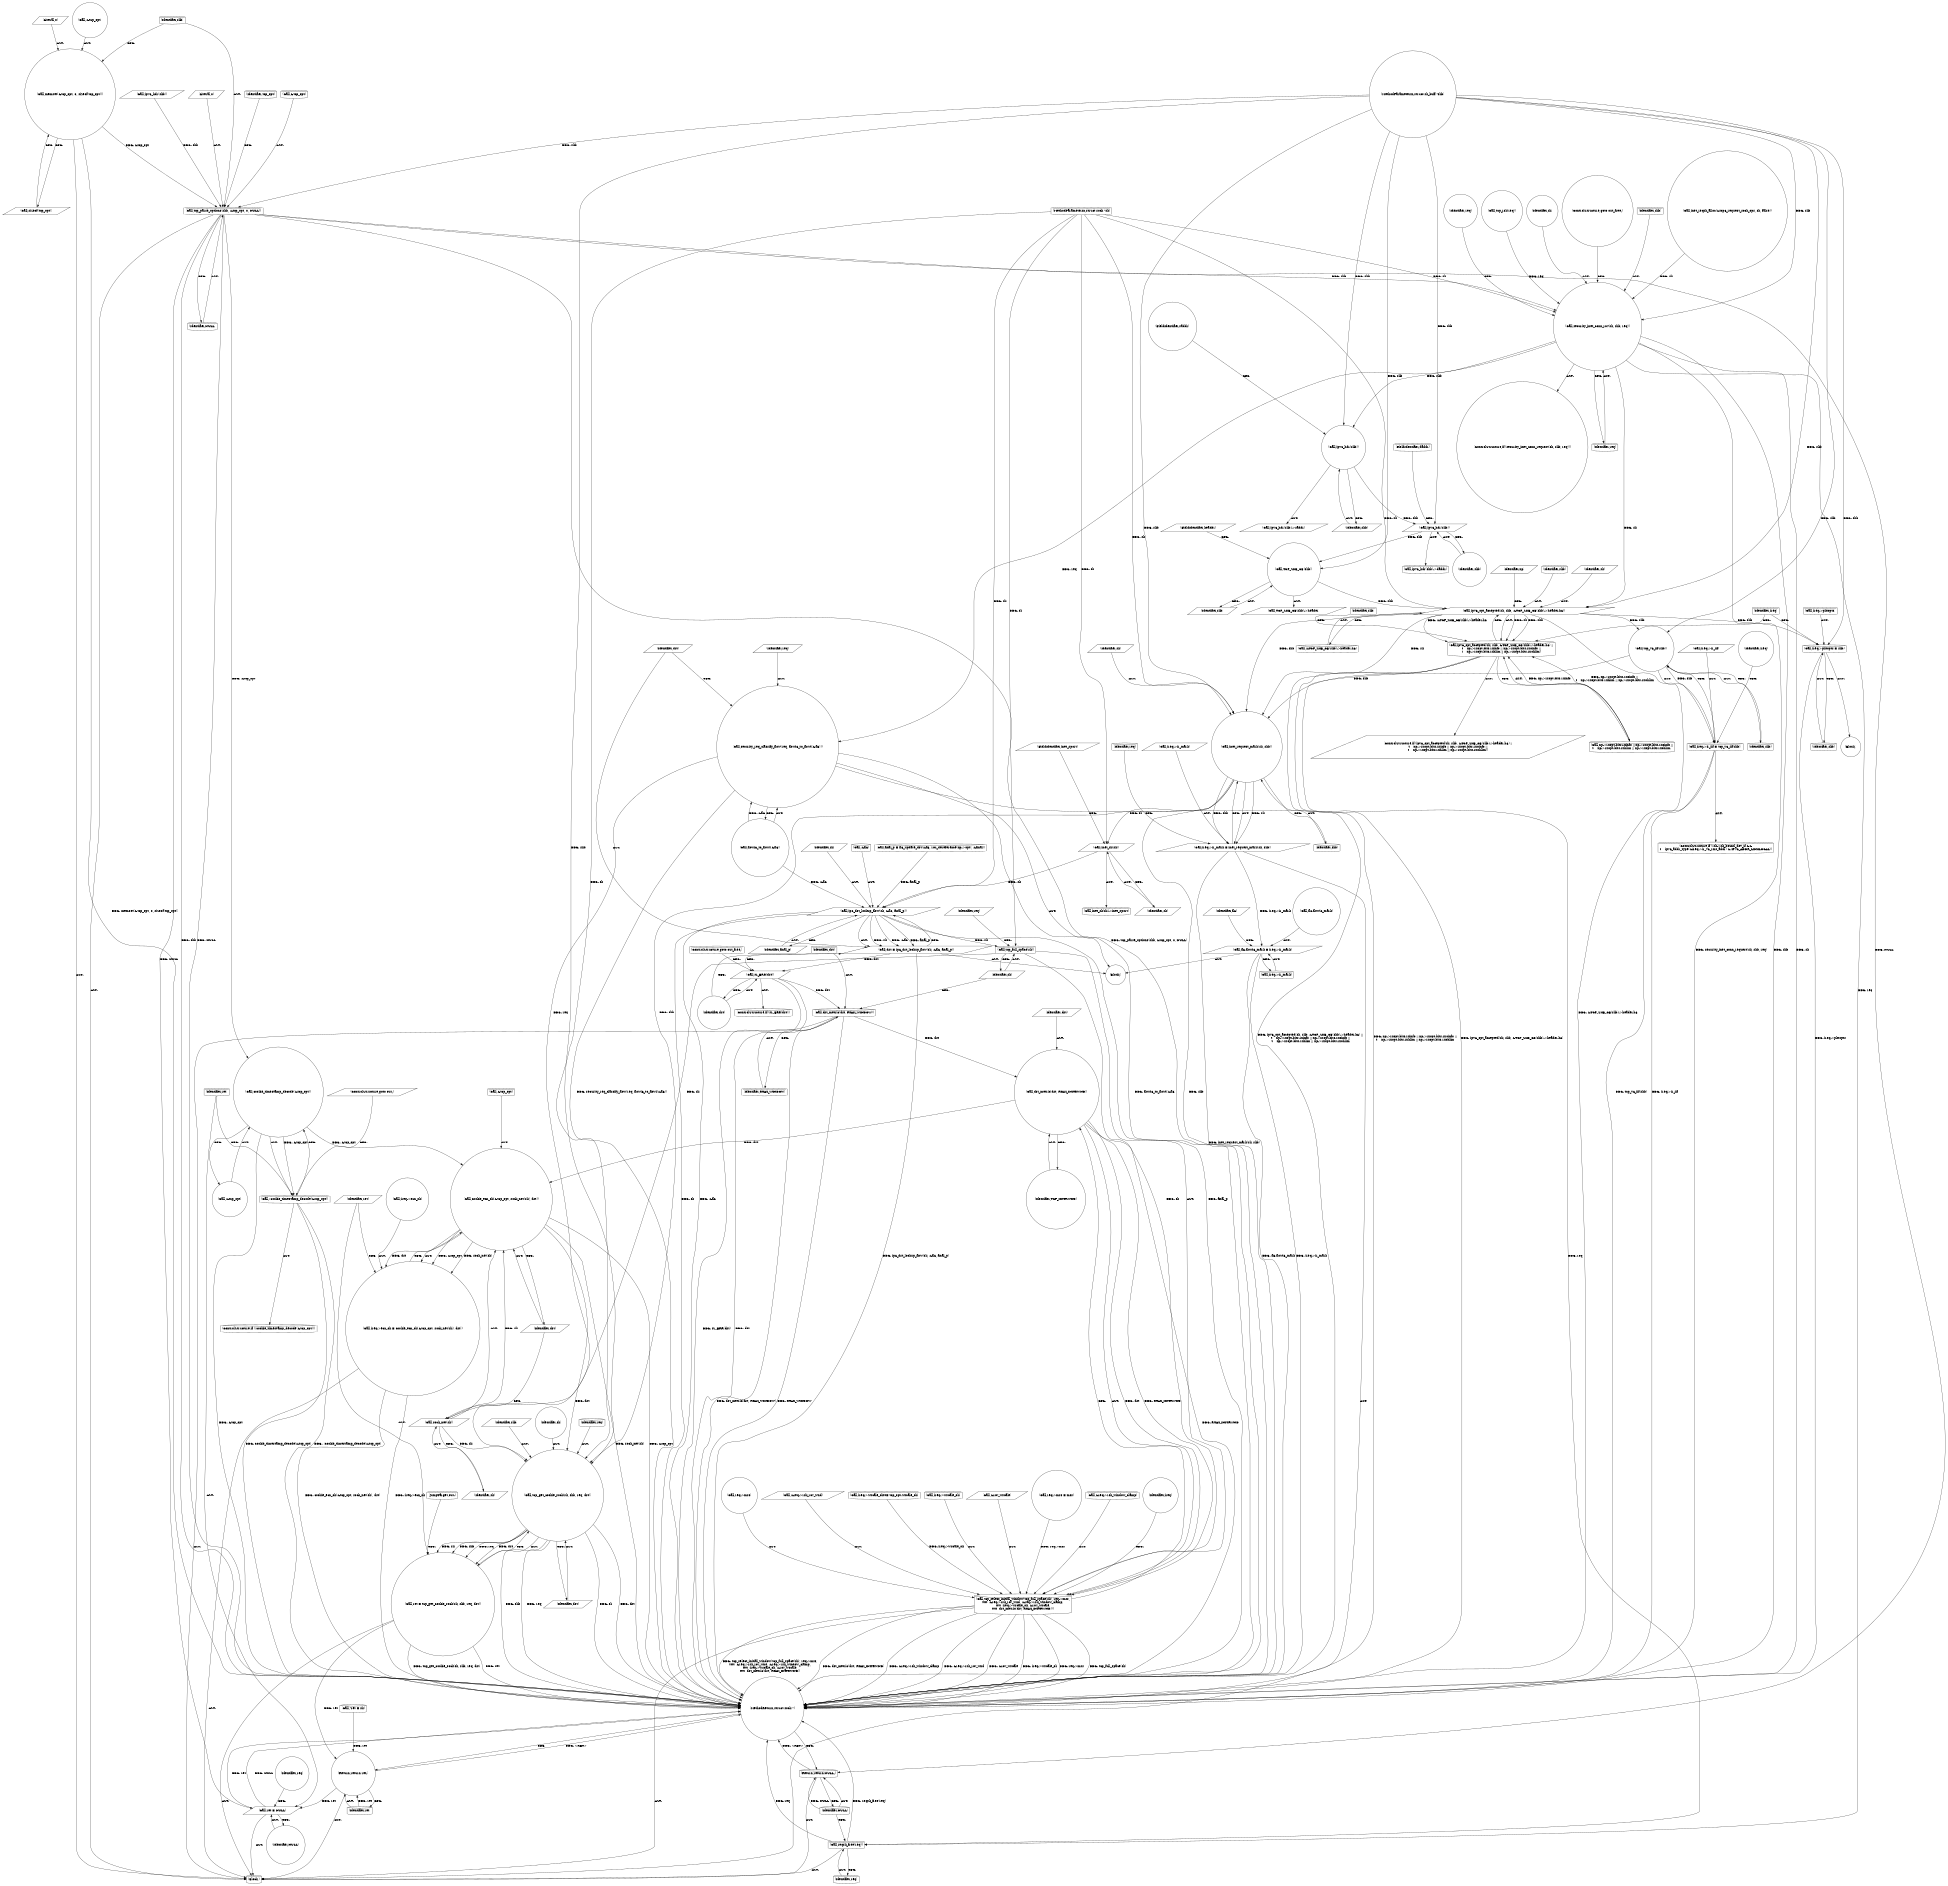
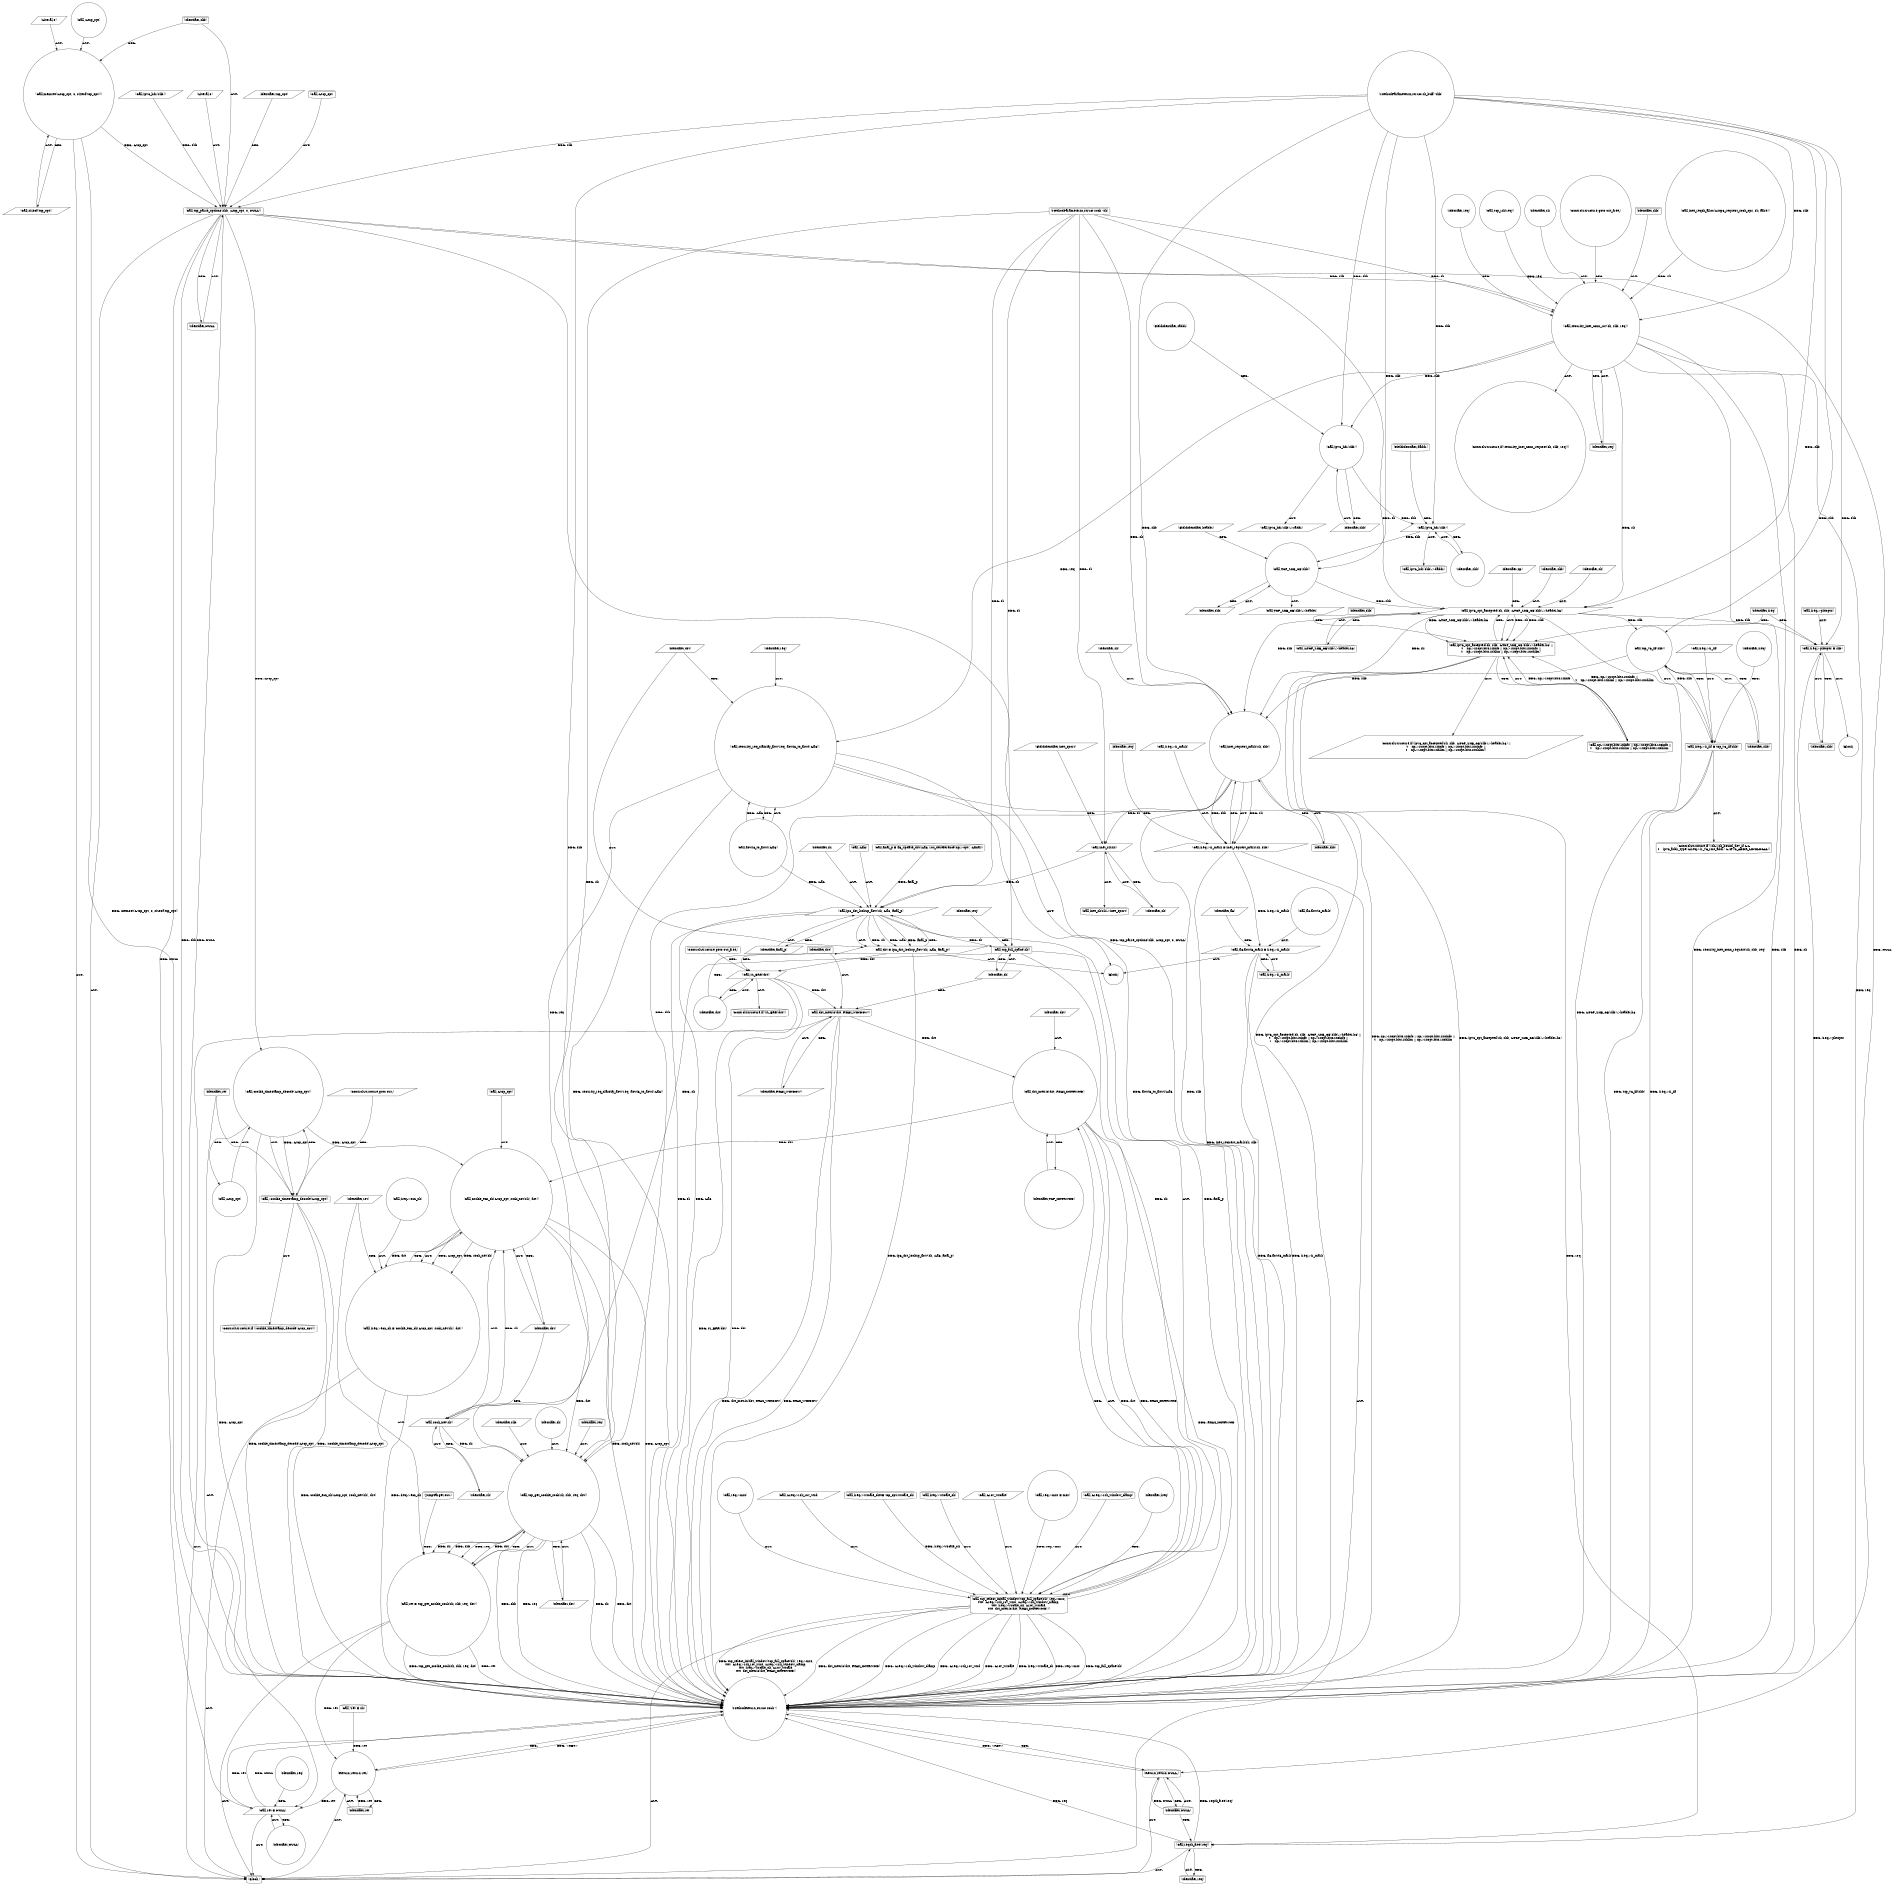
node "(Identifier,tcp_opt)": shape cylinder -> parallelogram
edge "(Call,sizeof(tcp_opt))" -> "(Call,memset(&tcp_opt, 0, sizeof(tcp_opt)))": label "CFG: " -> "AST: "
node "(Identifier,RTAX_WINDOW)": shape cylinder -> parallelogram
